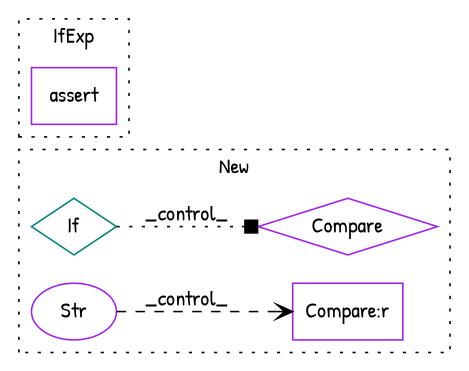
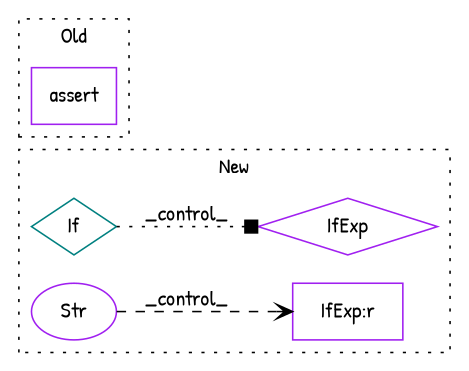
cluster "IfExp": label "IfExp" -> "Old"
node "Compare": label "Compare" -> "IfExp"
node "Compare:r": label "Compare:r" -> "IfExp:r"
